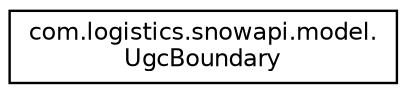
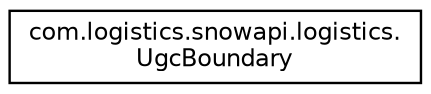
node "com.logistics.snowapi.model. UgcBoundary": label "com.logistics.snowapi.model. UgcBoundary" -> "com.logistics.snowapi.logistics. UgcBoundary"
